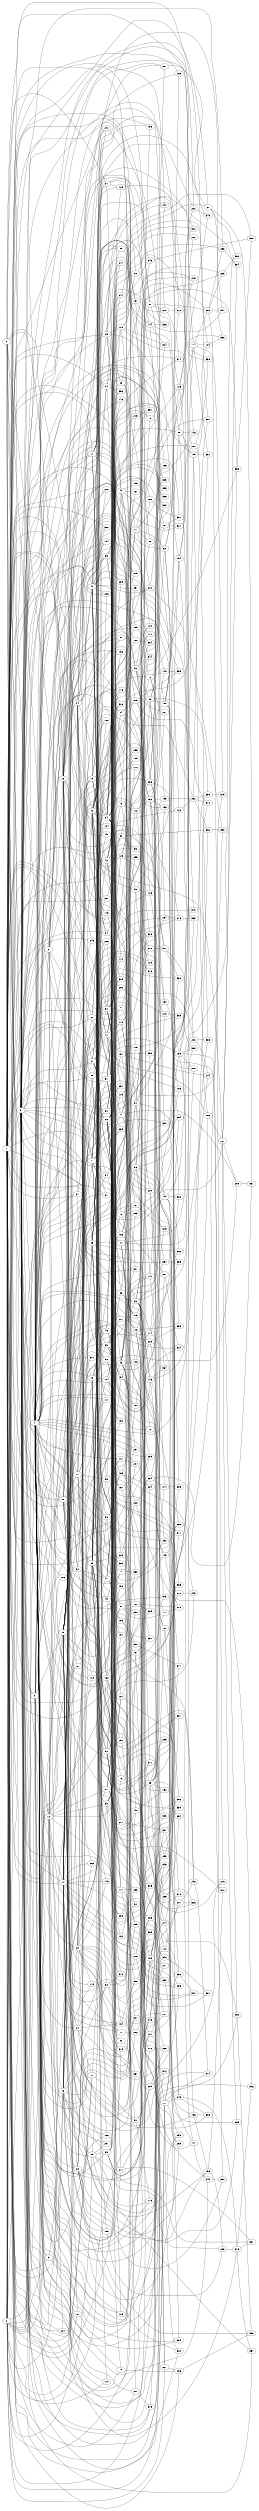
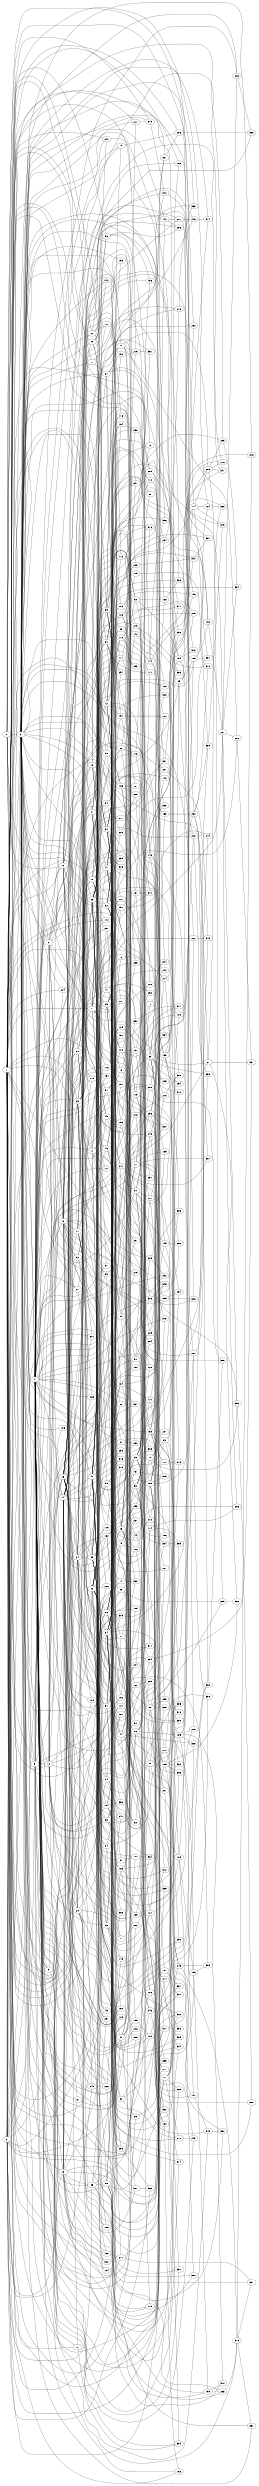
node "299": removed
